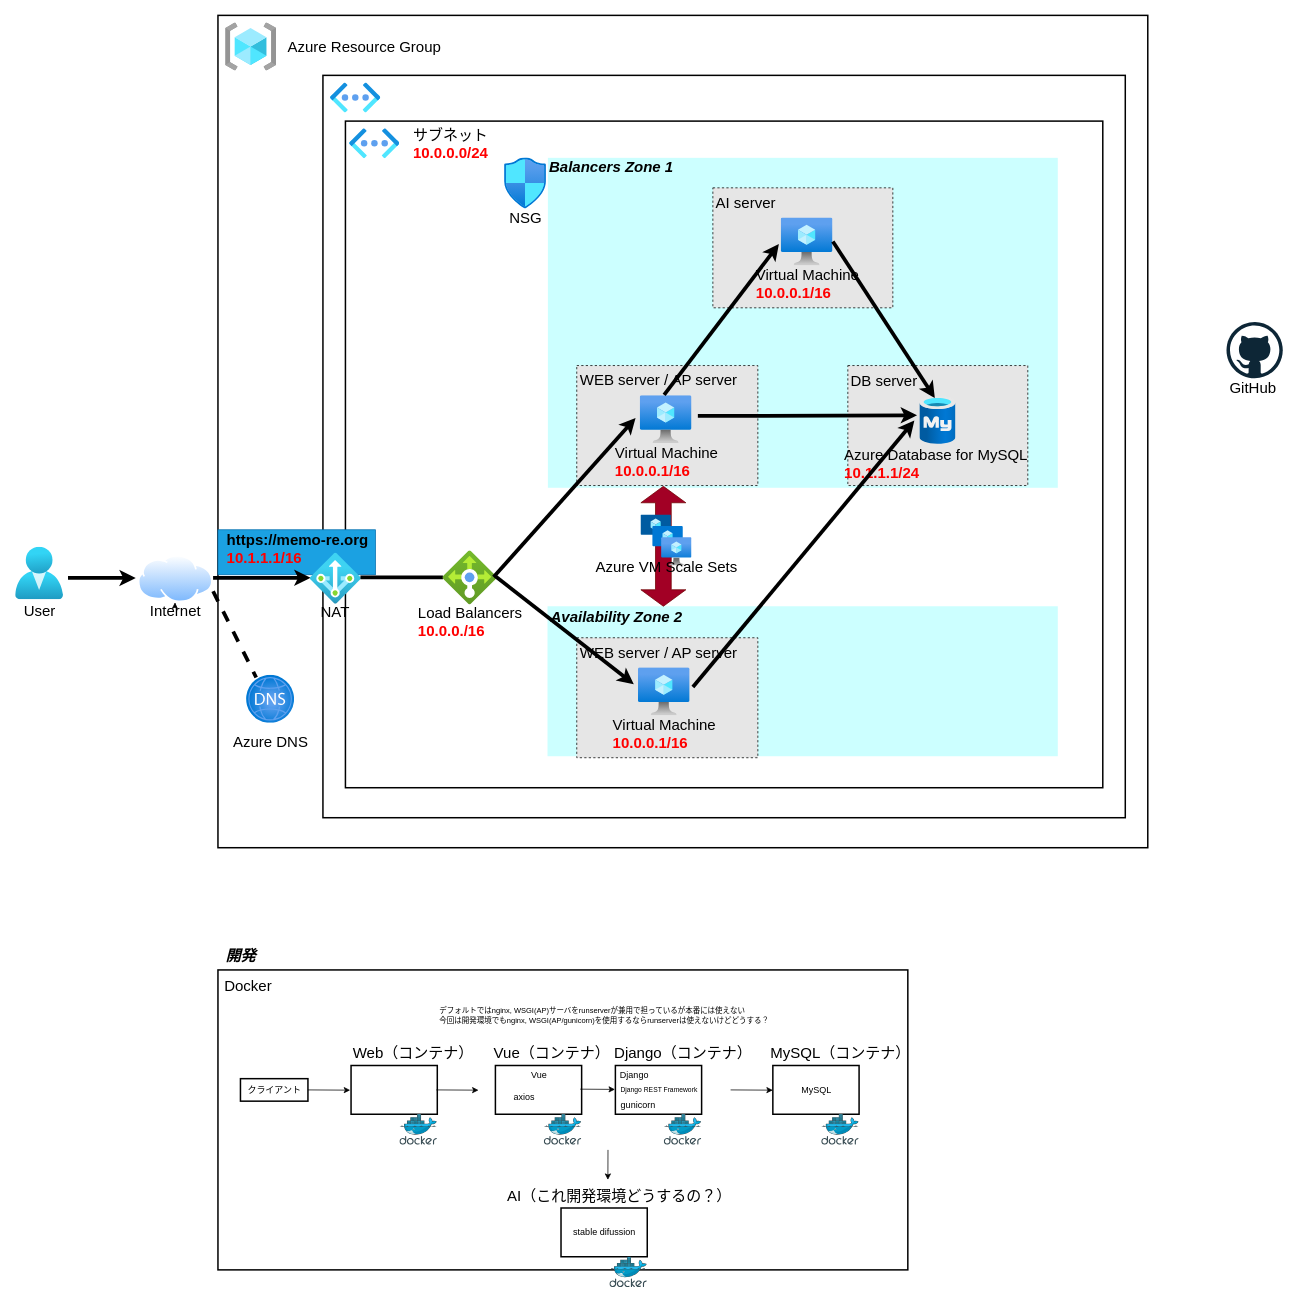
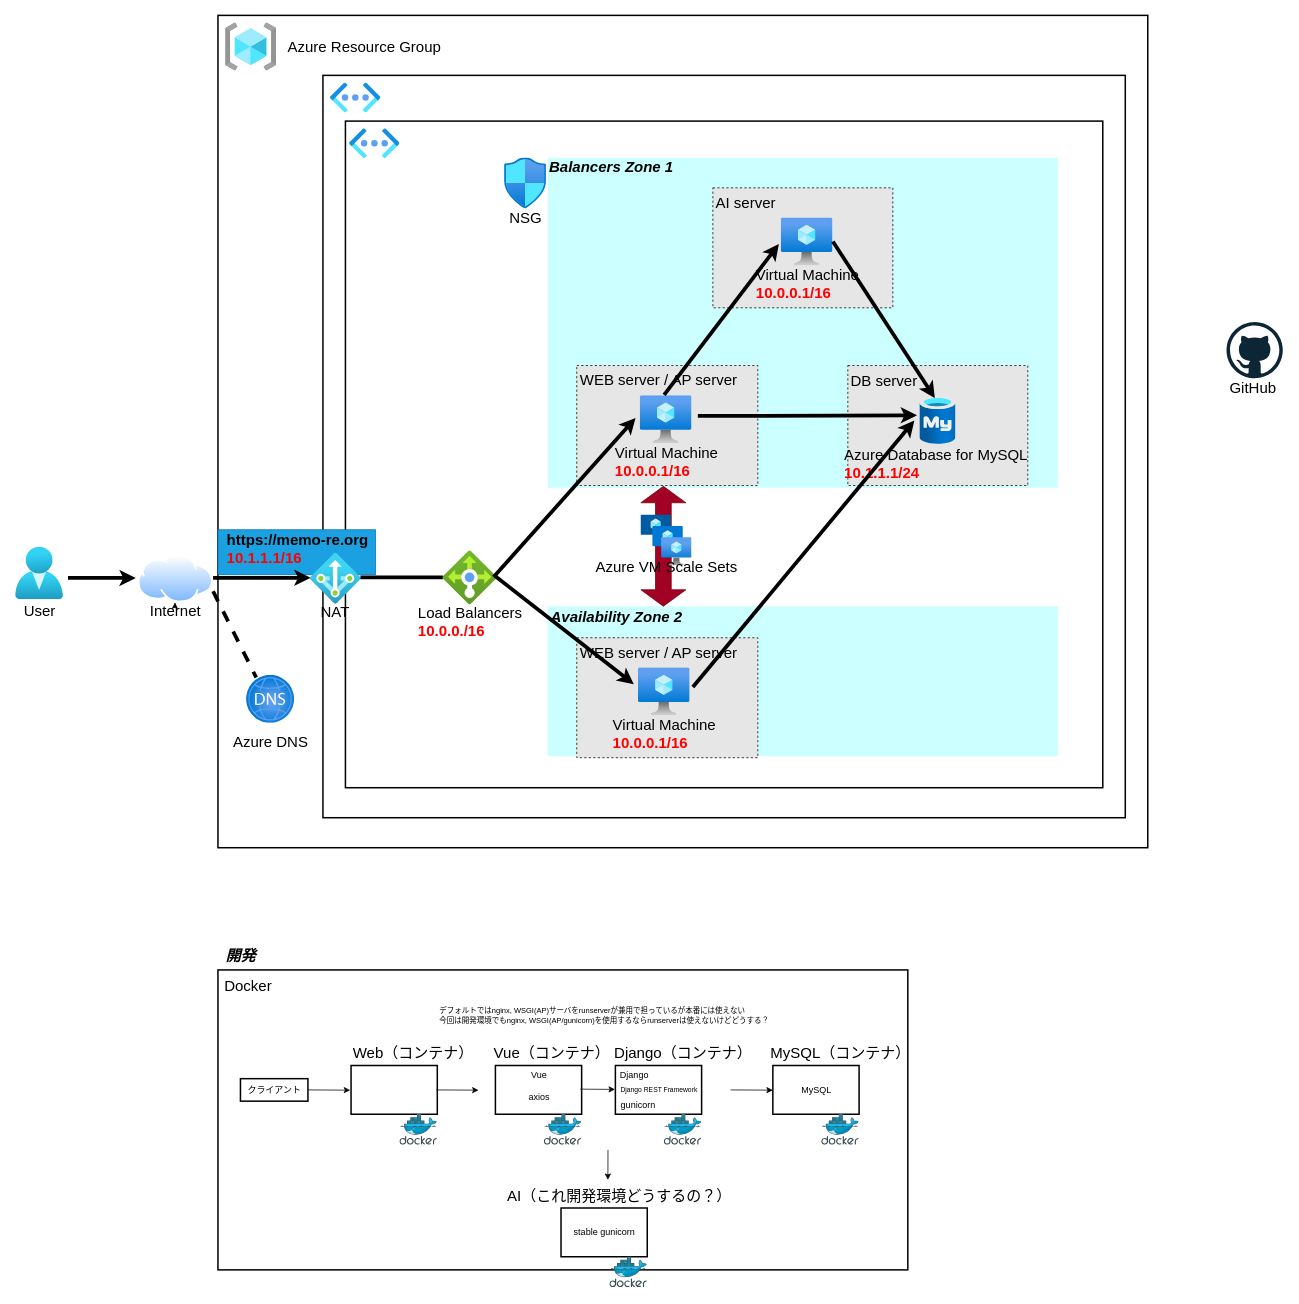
node "サブネット 10.0.0.0/24": removed
node "axios": moved (524, 1098) -> (539, 1098)
node "stable difussion": label "stable difussion" -> "stable gunicorn"
